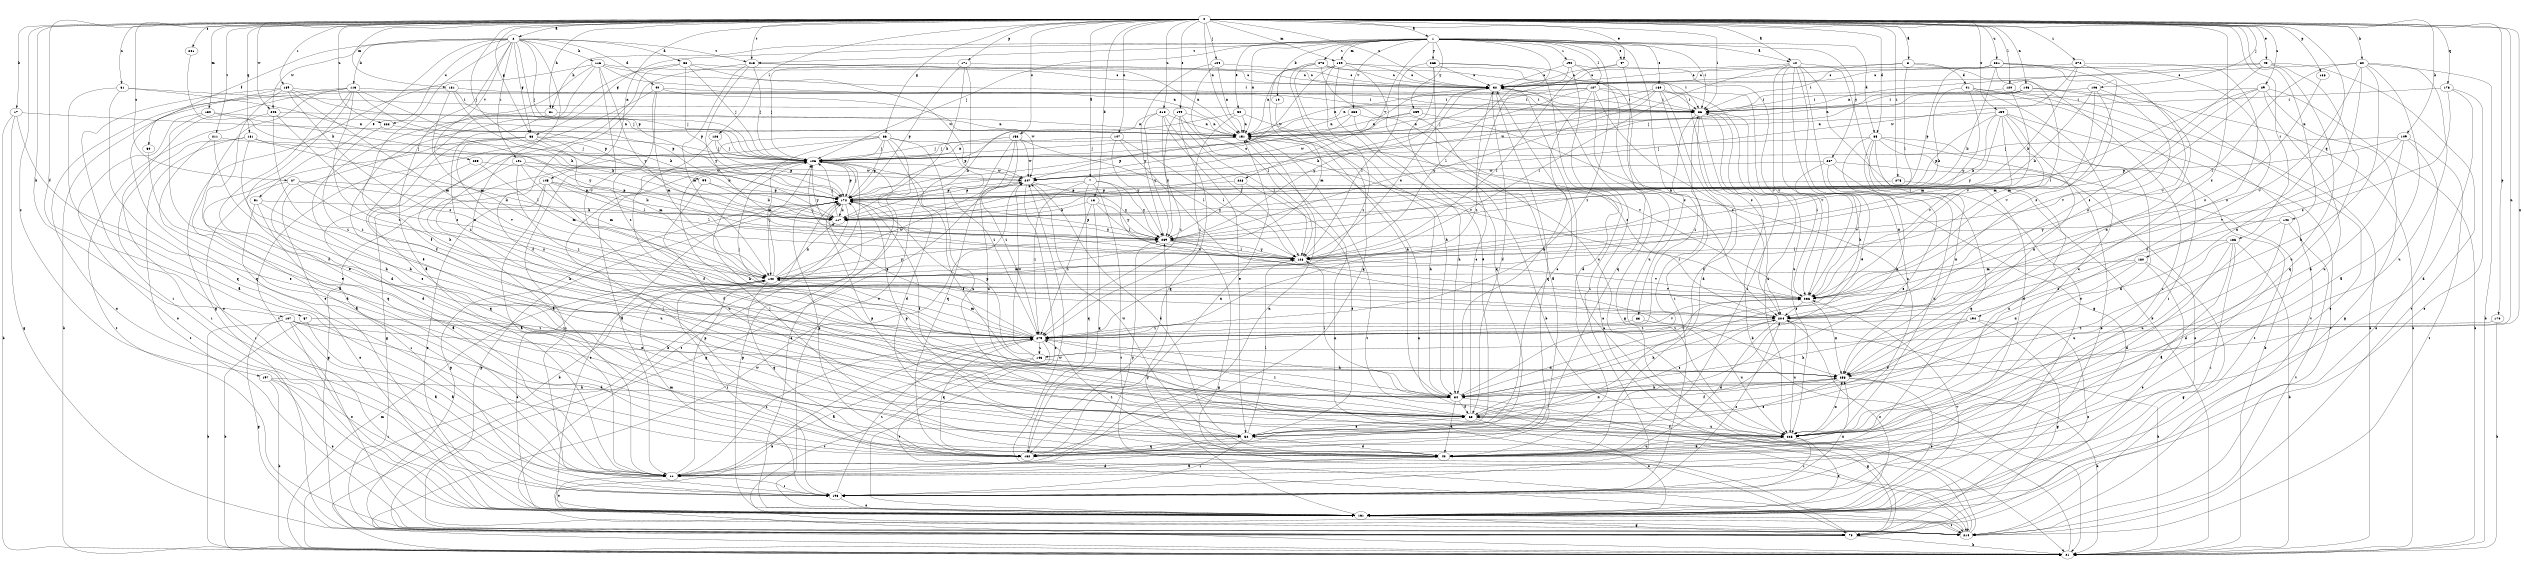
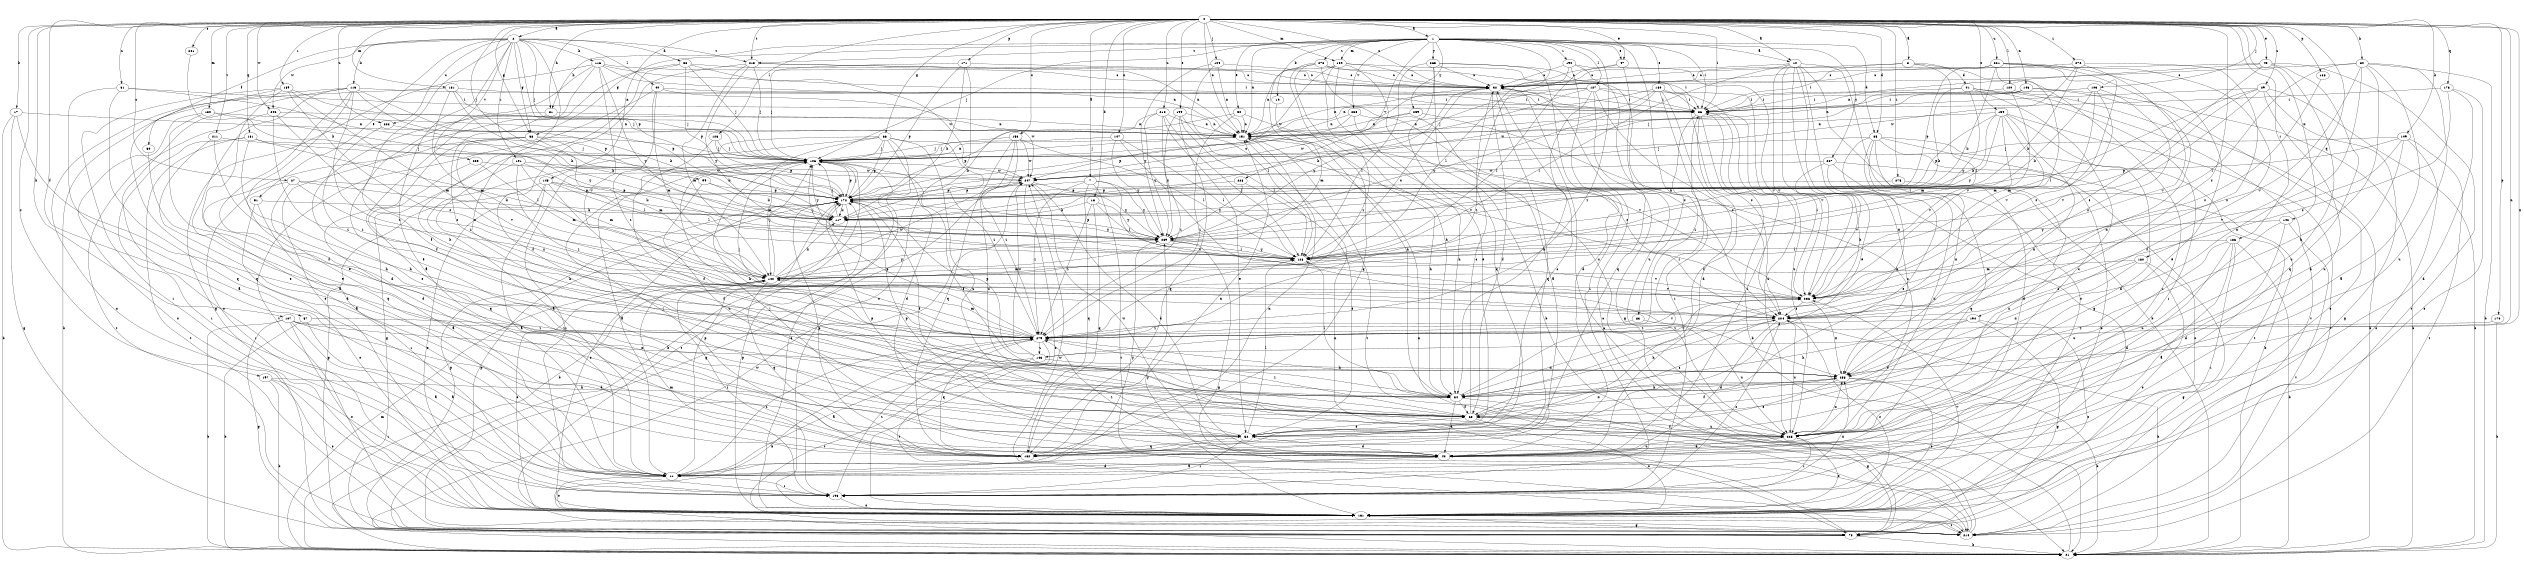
edge "2" -> "40": label "d" -> "l"
edge "189" -> "86": now "41" -> "86"
edge "8" -> "117": now "8" -> "128"
edge "51" -> "225": removed, label "u"
edge "221" -> "52": added, label "e"
